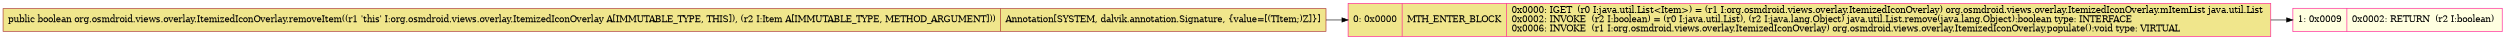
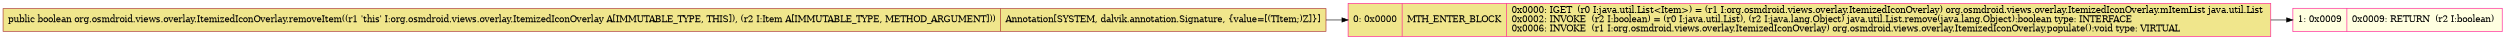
node "1: 0x0009": text "0x0002: RETURN  (r2 I:boolean)" -> "0x0009: RETURN  (r2 I:boolean)"
